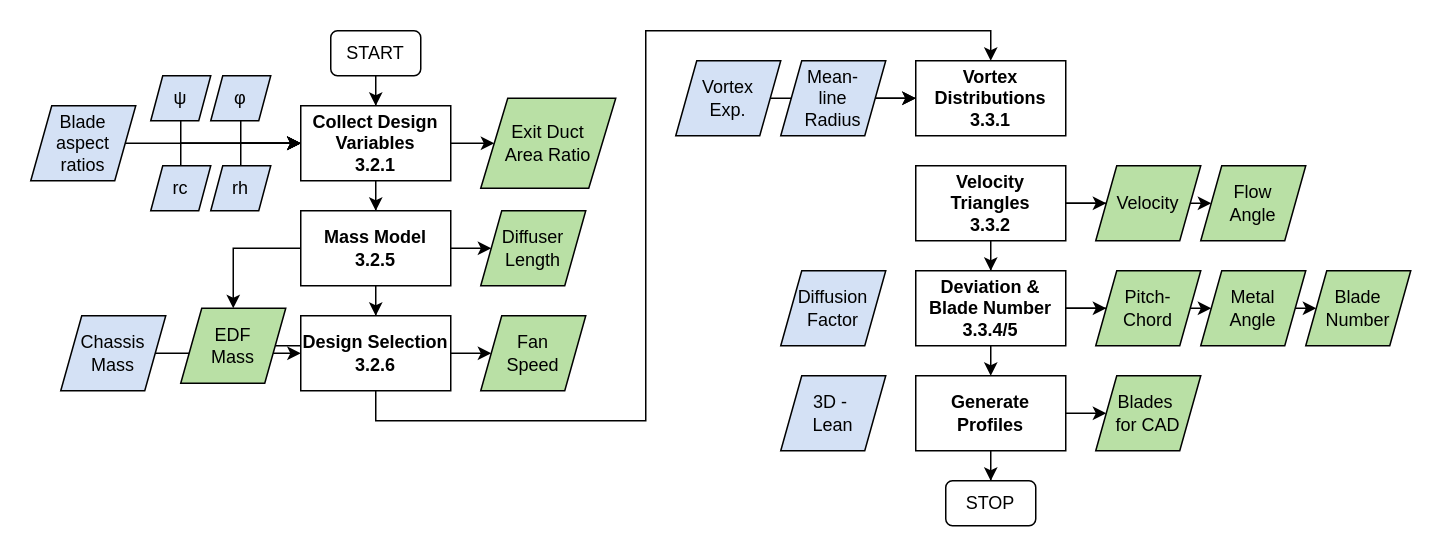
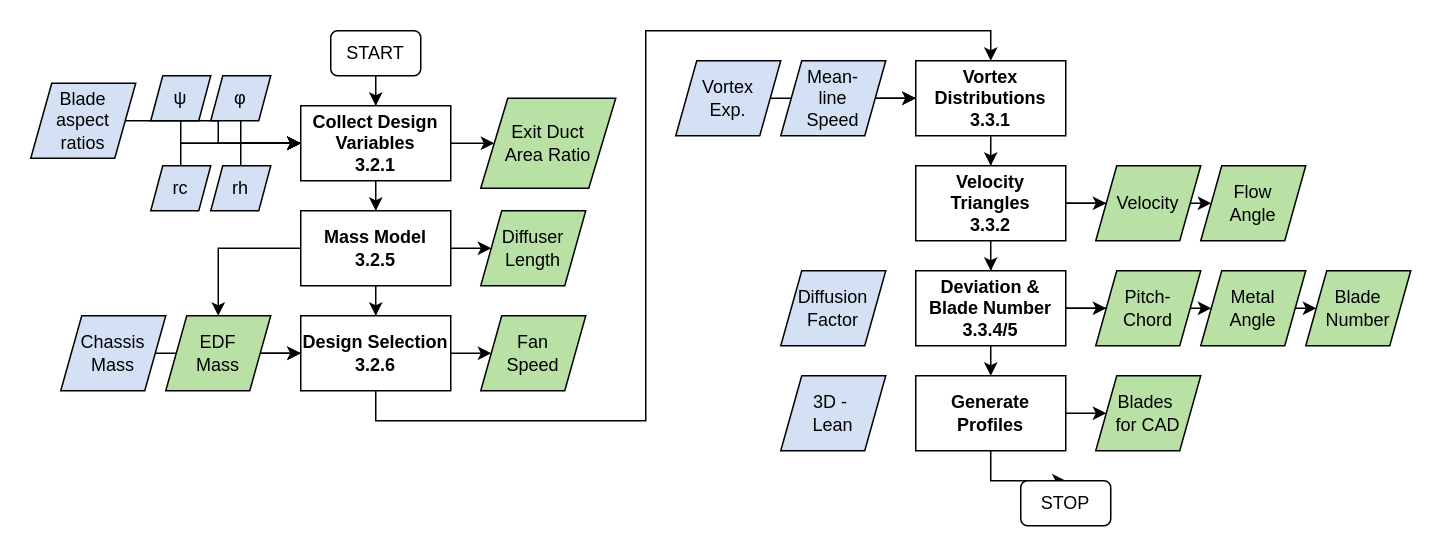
node "Mean- line Radius": label "Mean- line Radius" -> "Mean- line Speed"
node "Blade aspect ratios": moved (83, 143) -> (83, 121)
edge "Vortex Distributions 3.3.1" -> "Velocity Triangles 3.3.2": added
node "EDF Mass": moved (233, 346) -> (218, 353)
node "STOP": moved (991, 503) -> (1066, 503)
